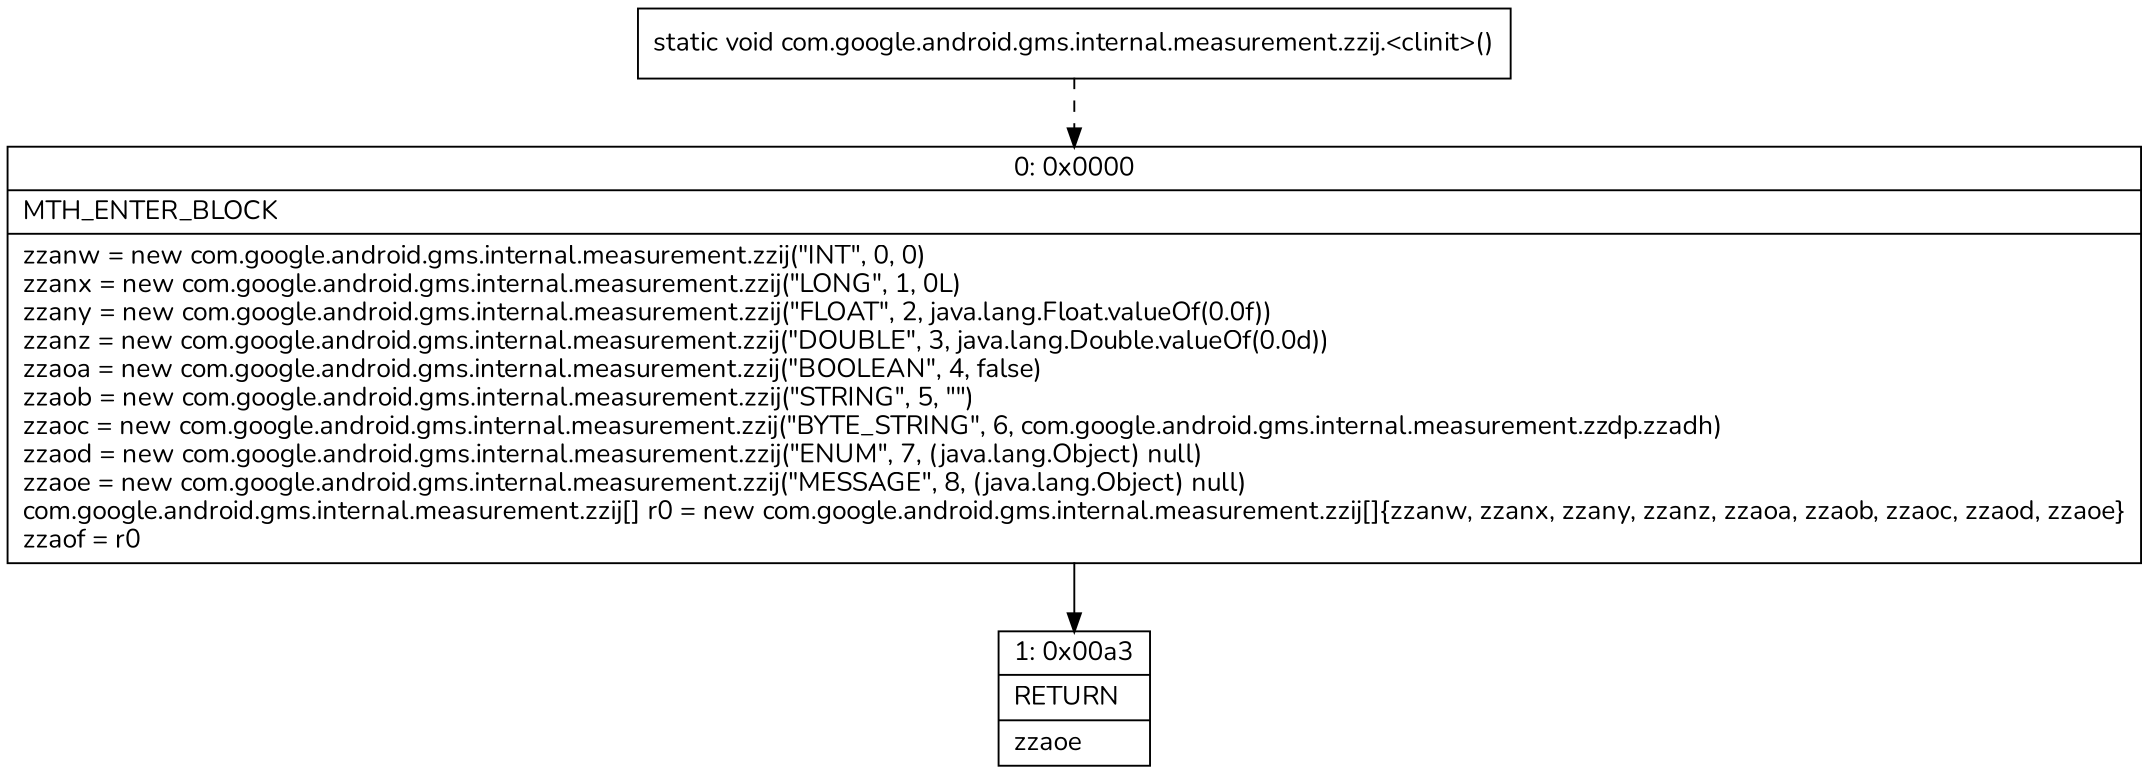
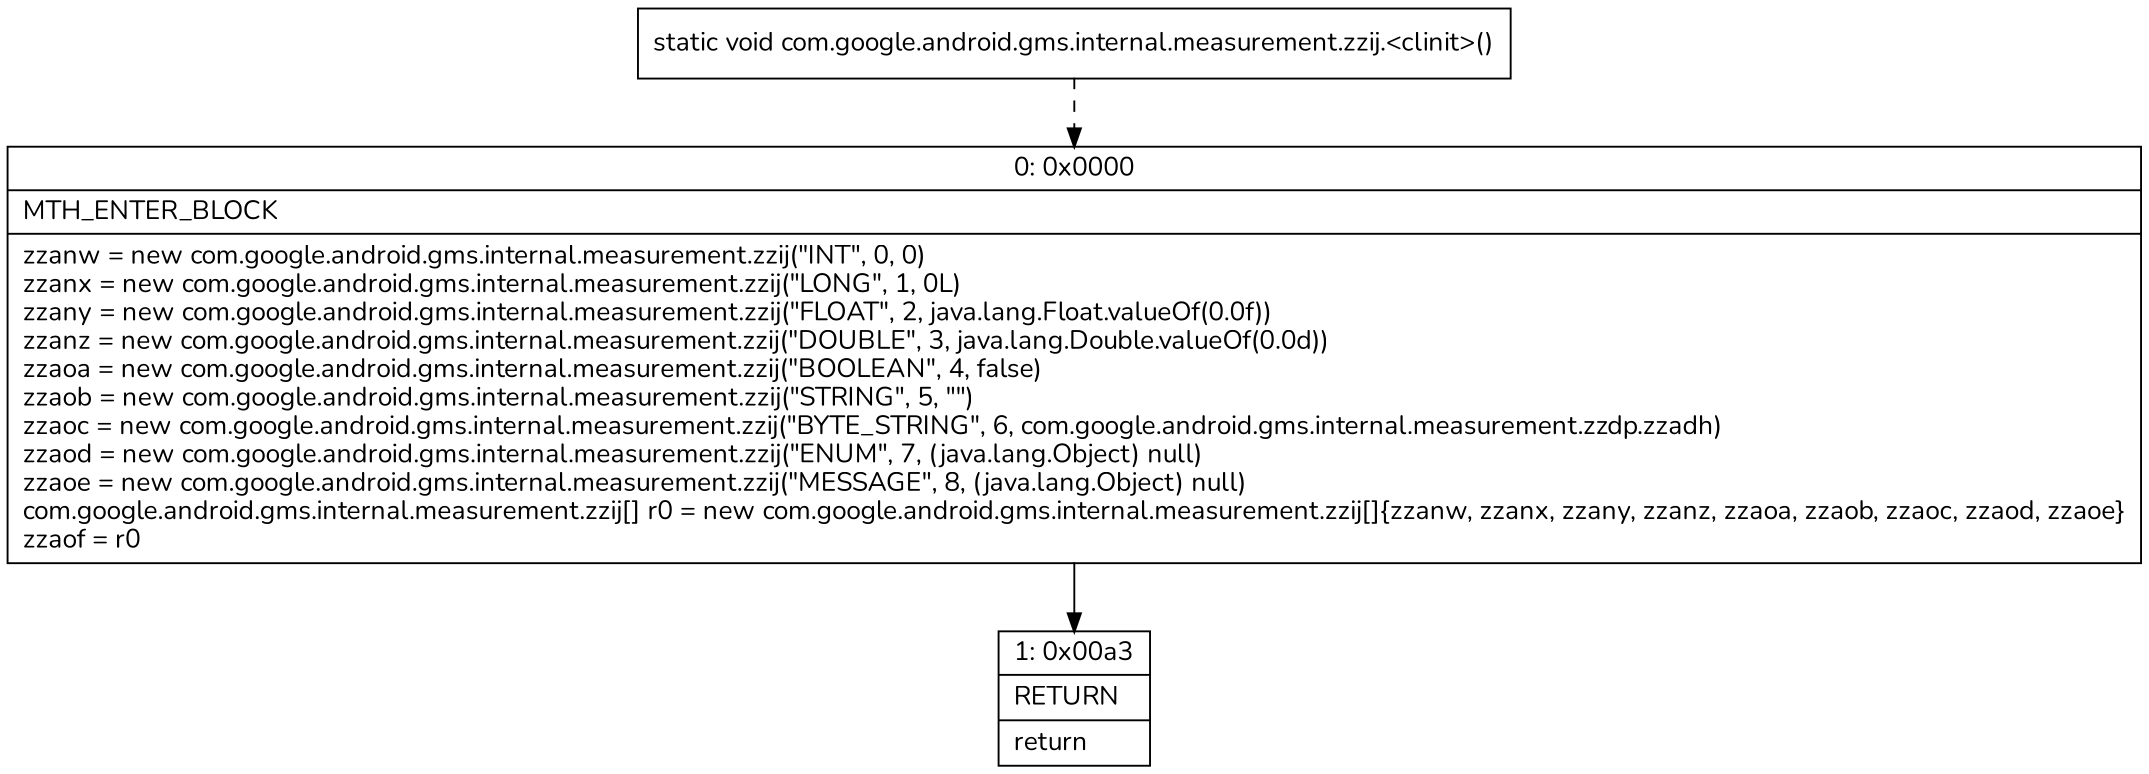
node "1: 0x00a3": text "zzaoe" -> "return"
